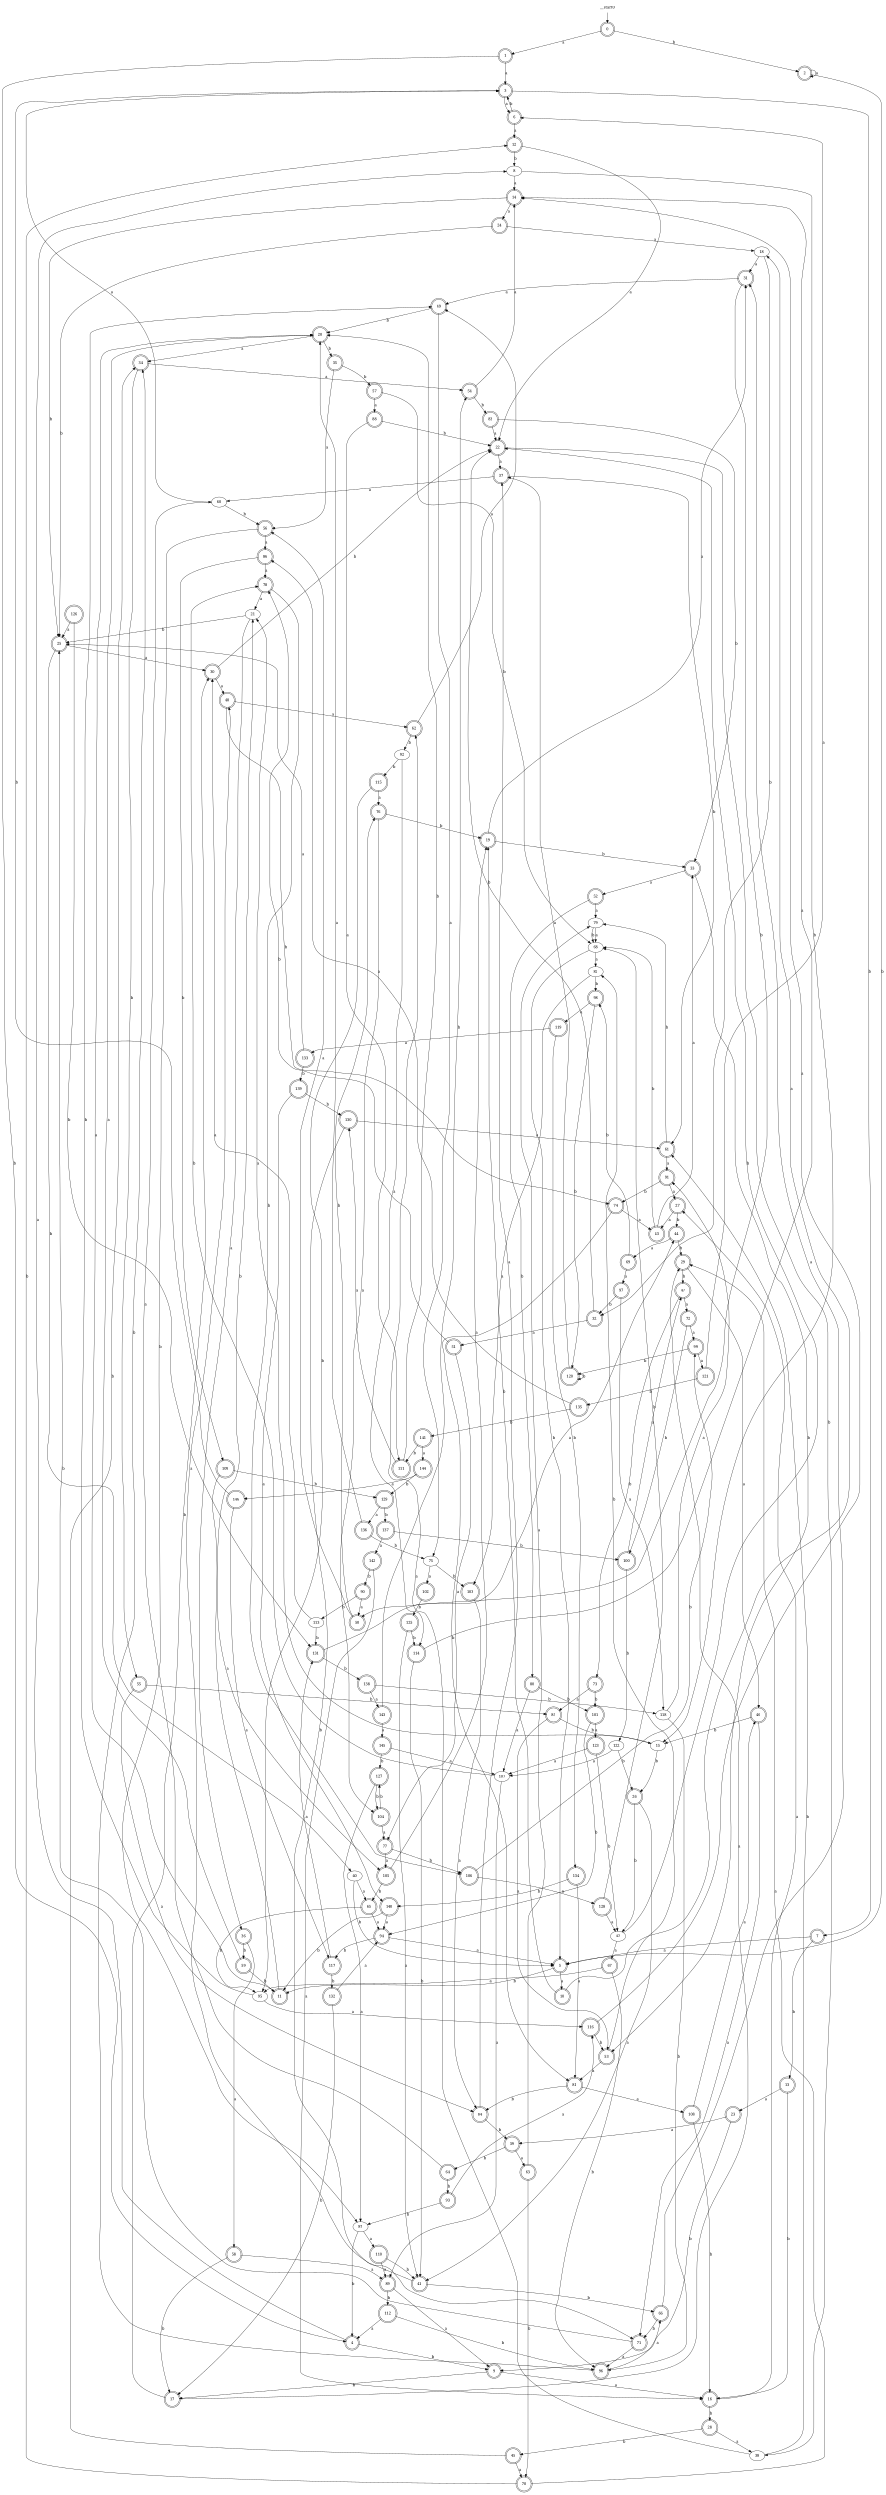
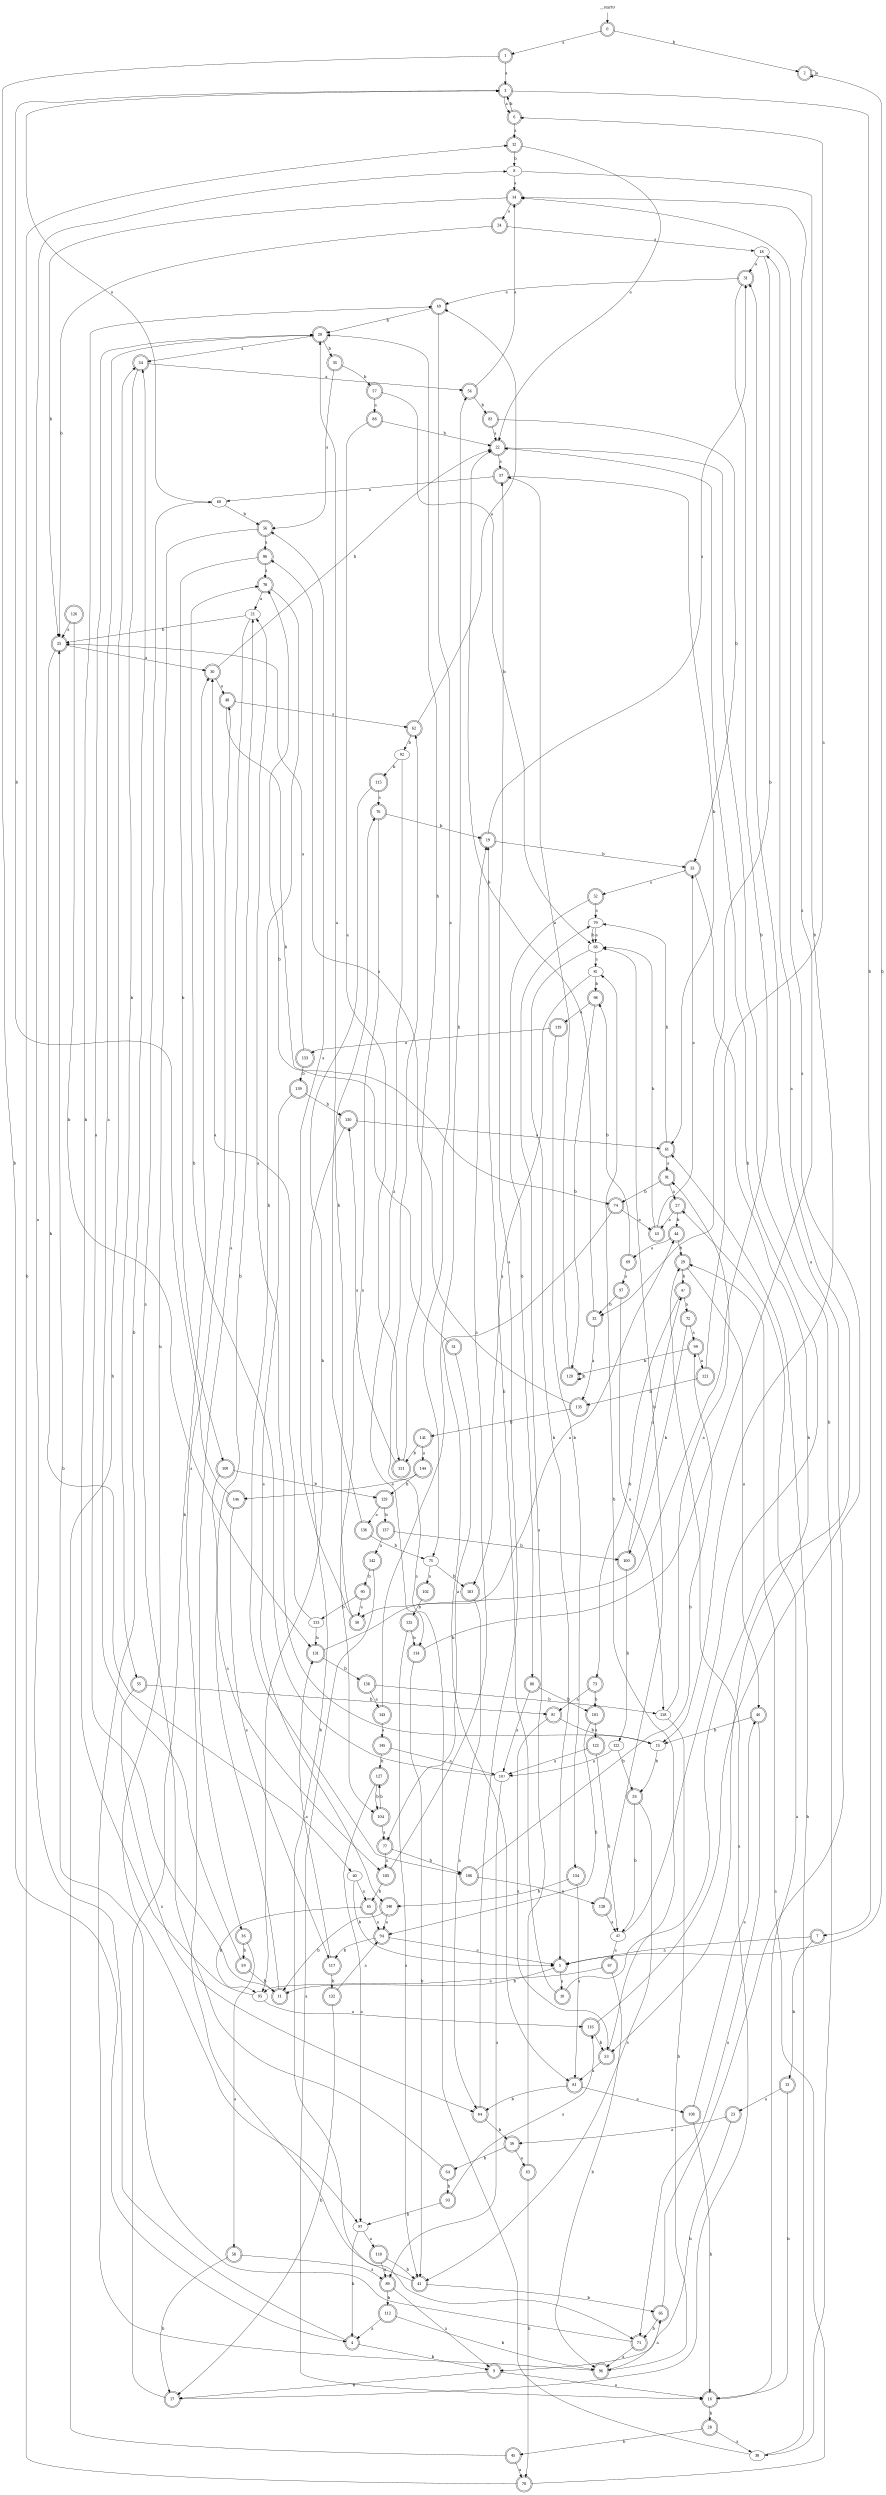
edge "32" -> "51": now "32" -> "135"
